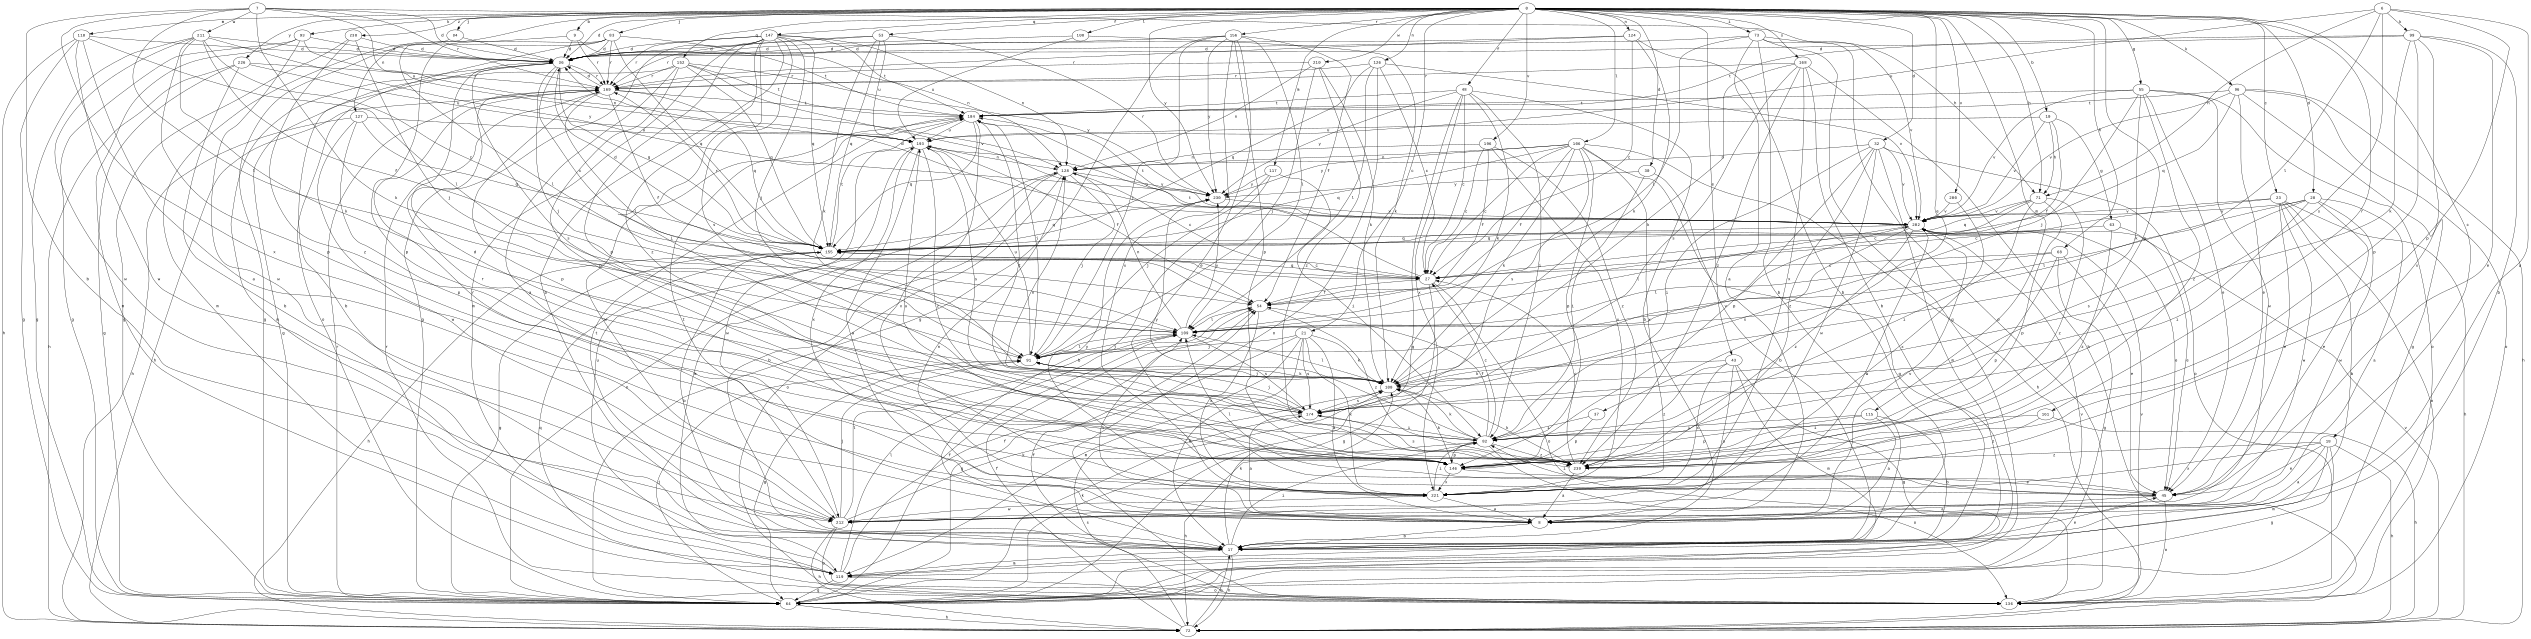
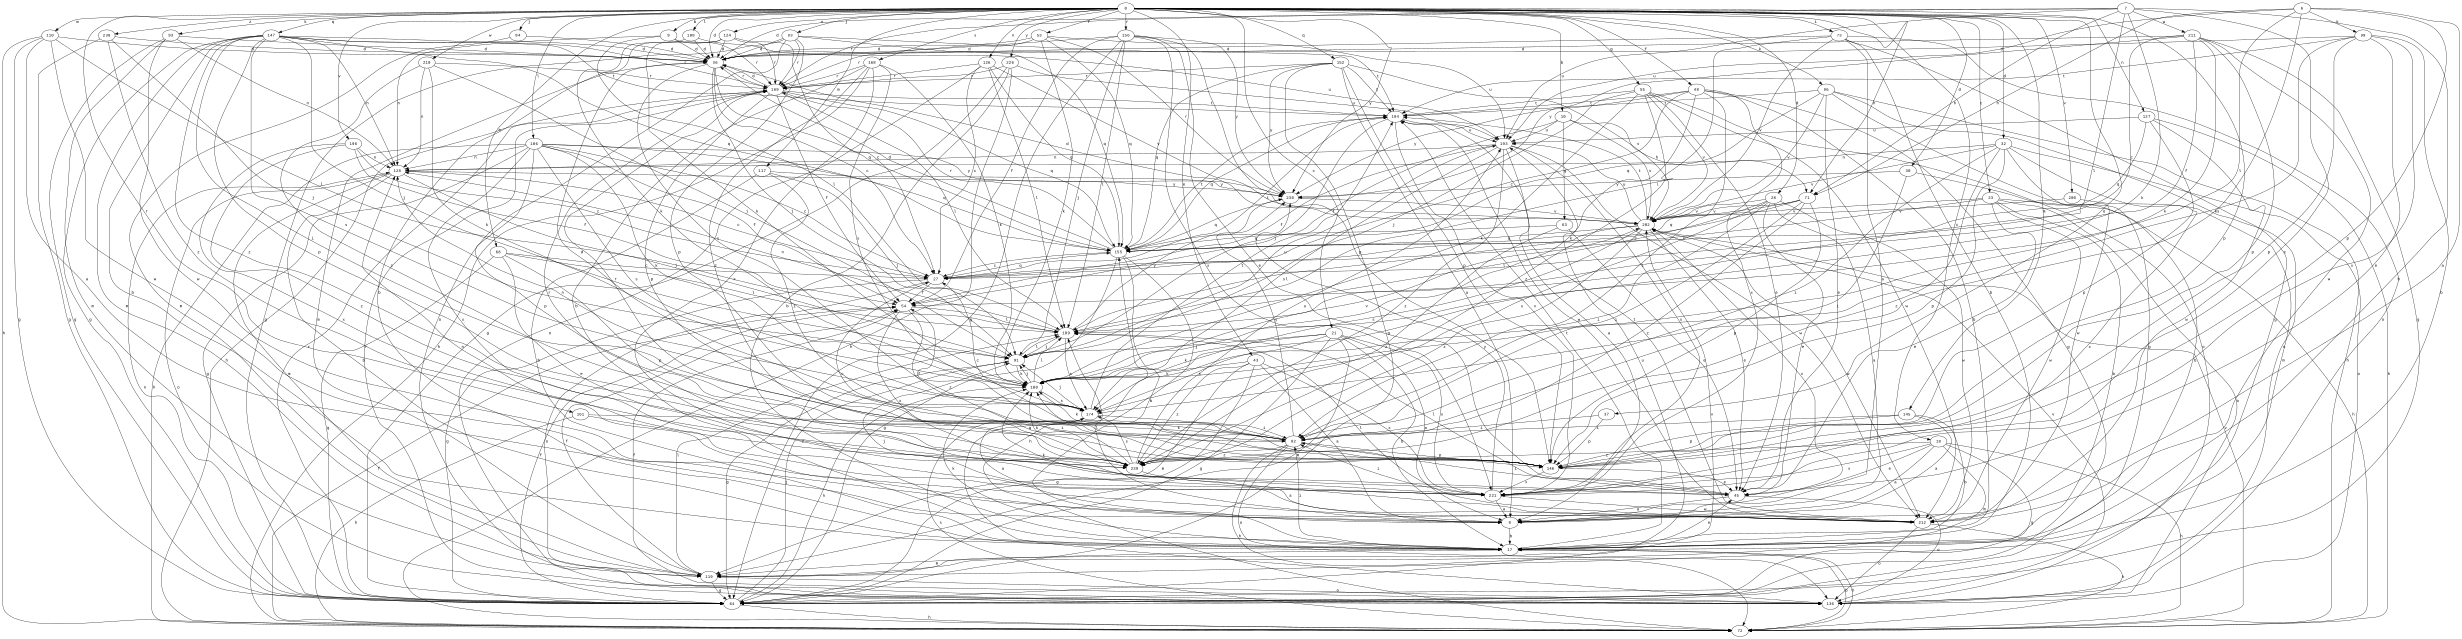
node "115": label "115" -> "145"
edge "36" -> "17": removed, label "b"
